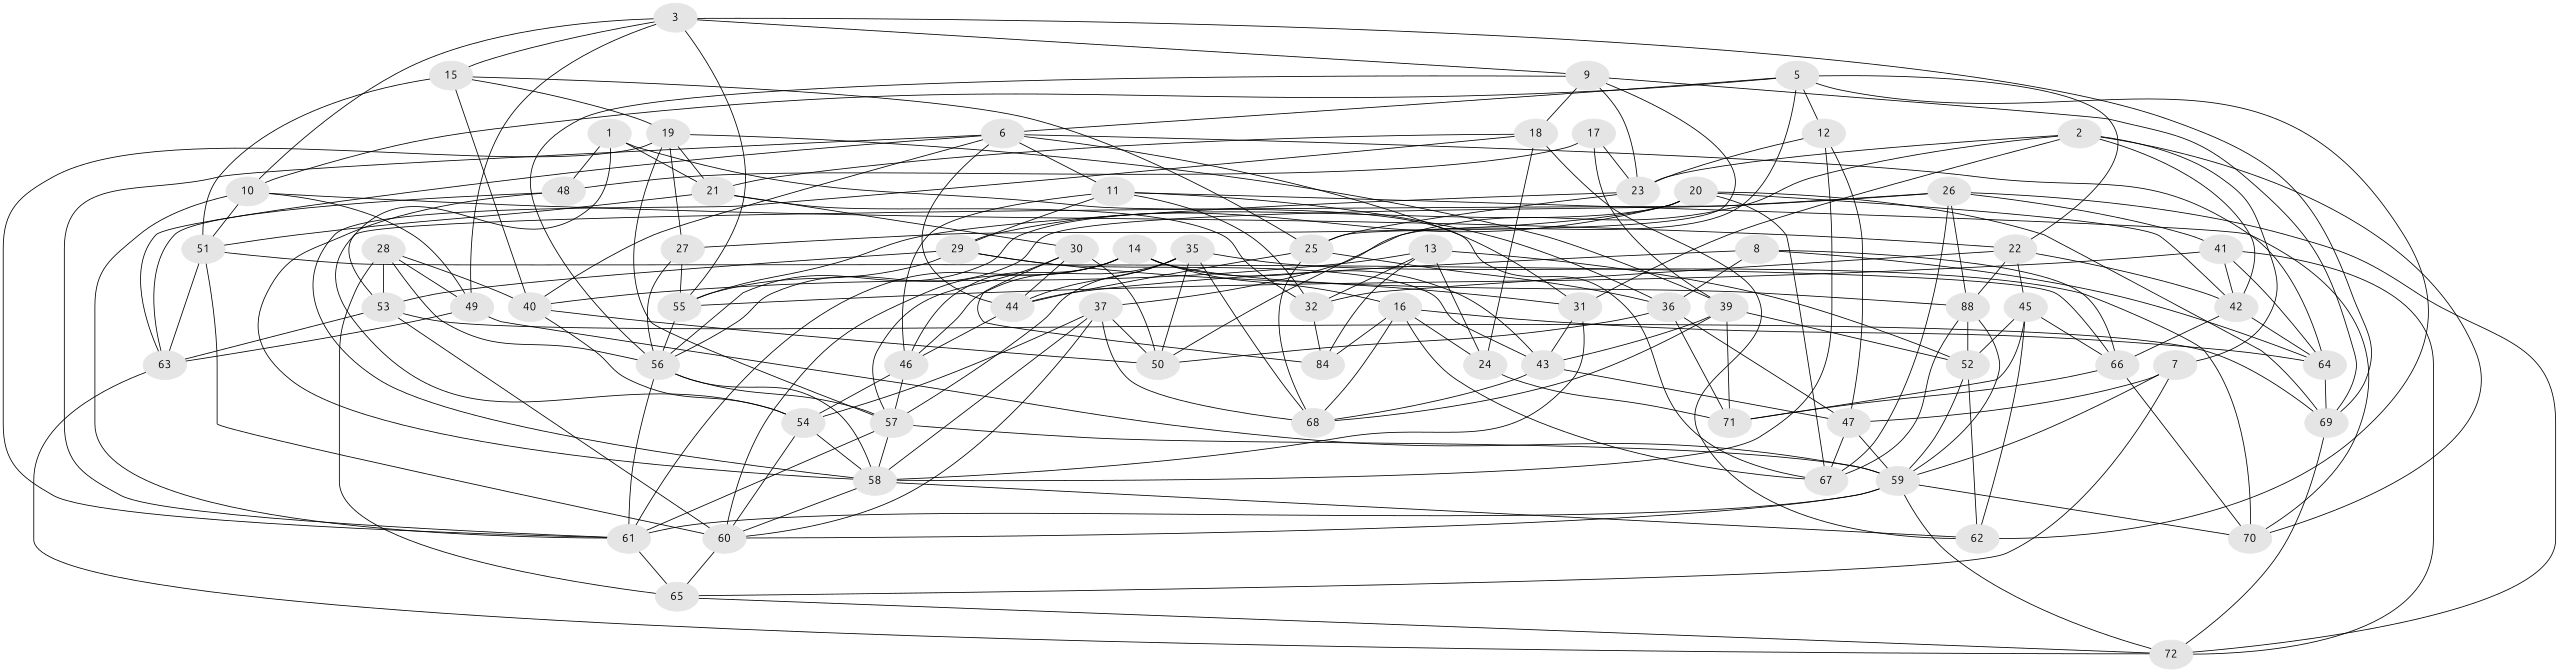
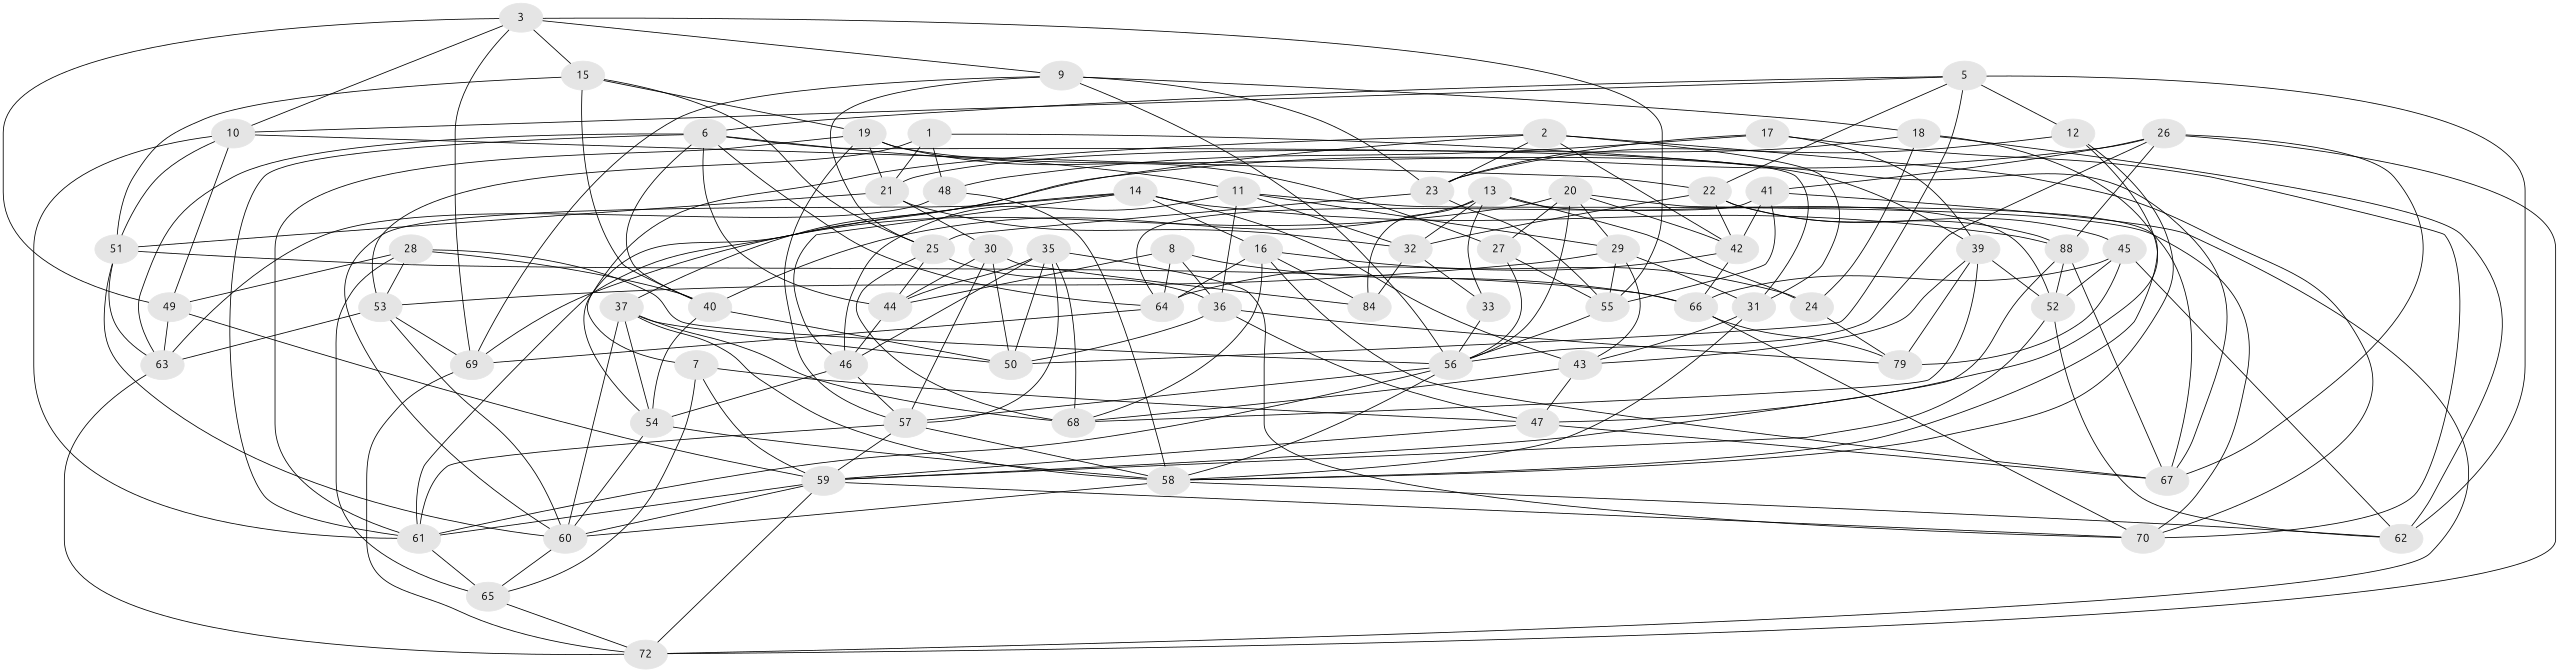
edge "17" -- "70": added
node "33": added
node "71": label "71" -> "79"
